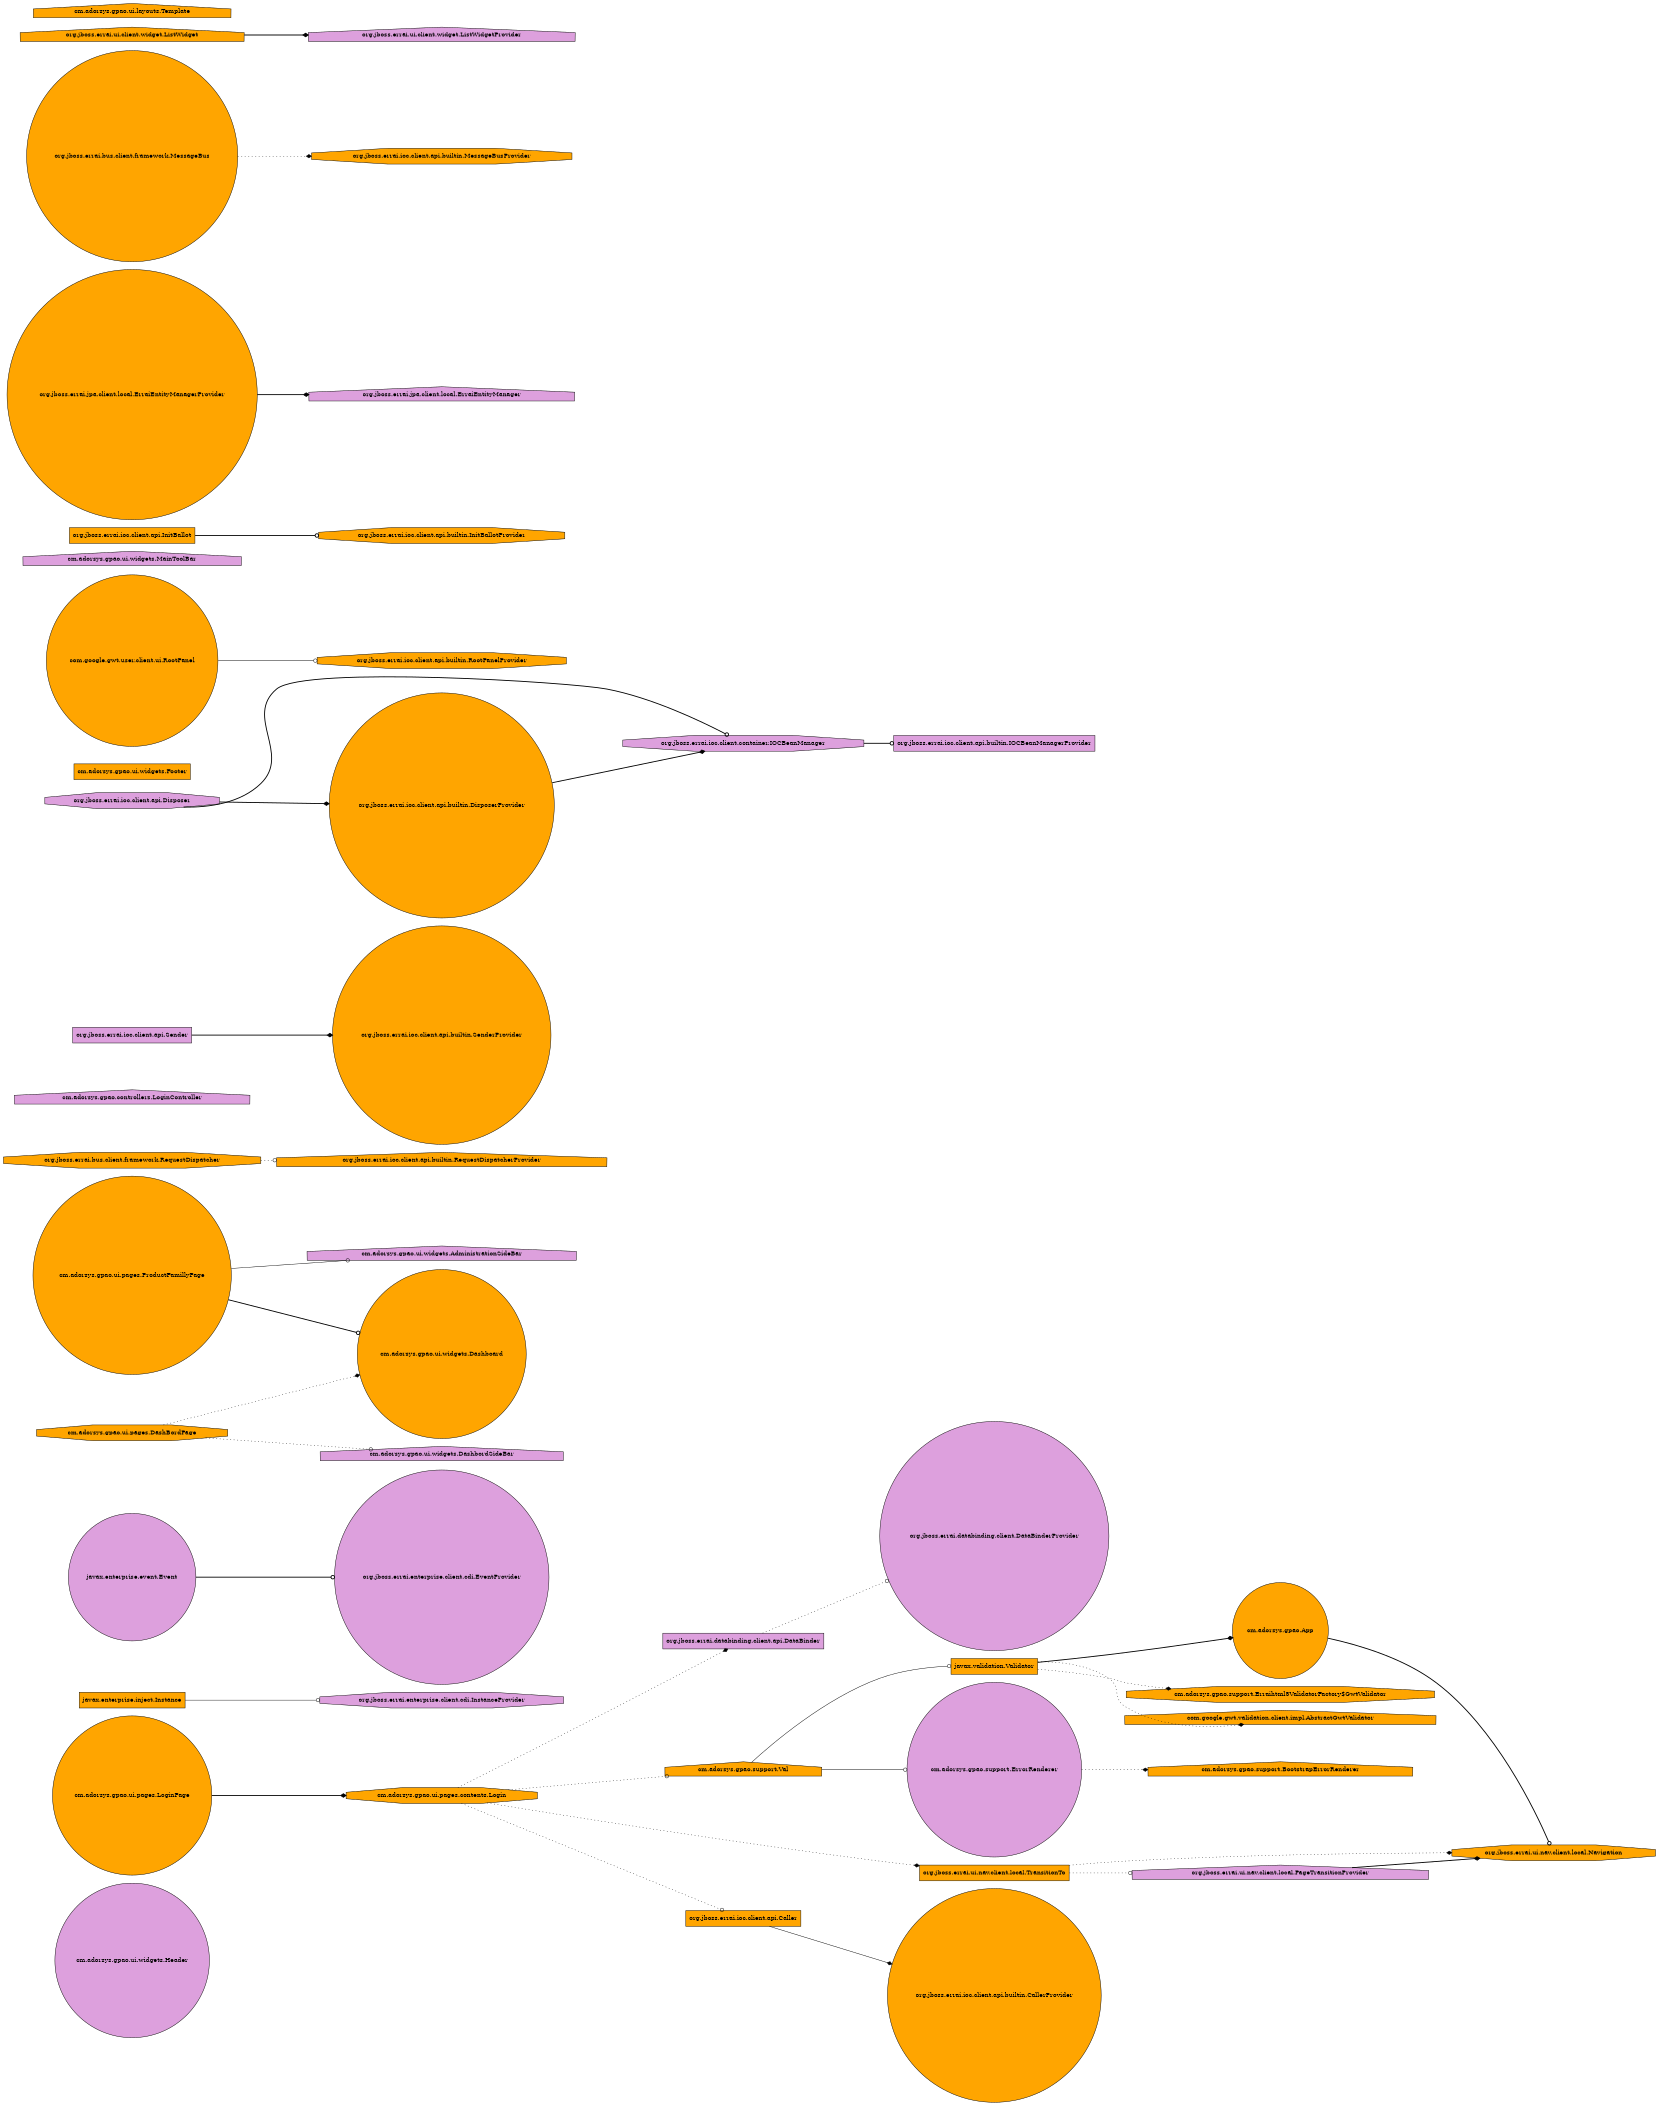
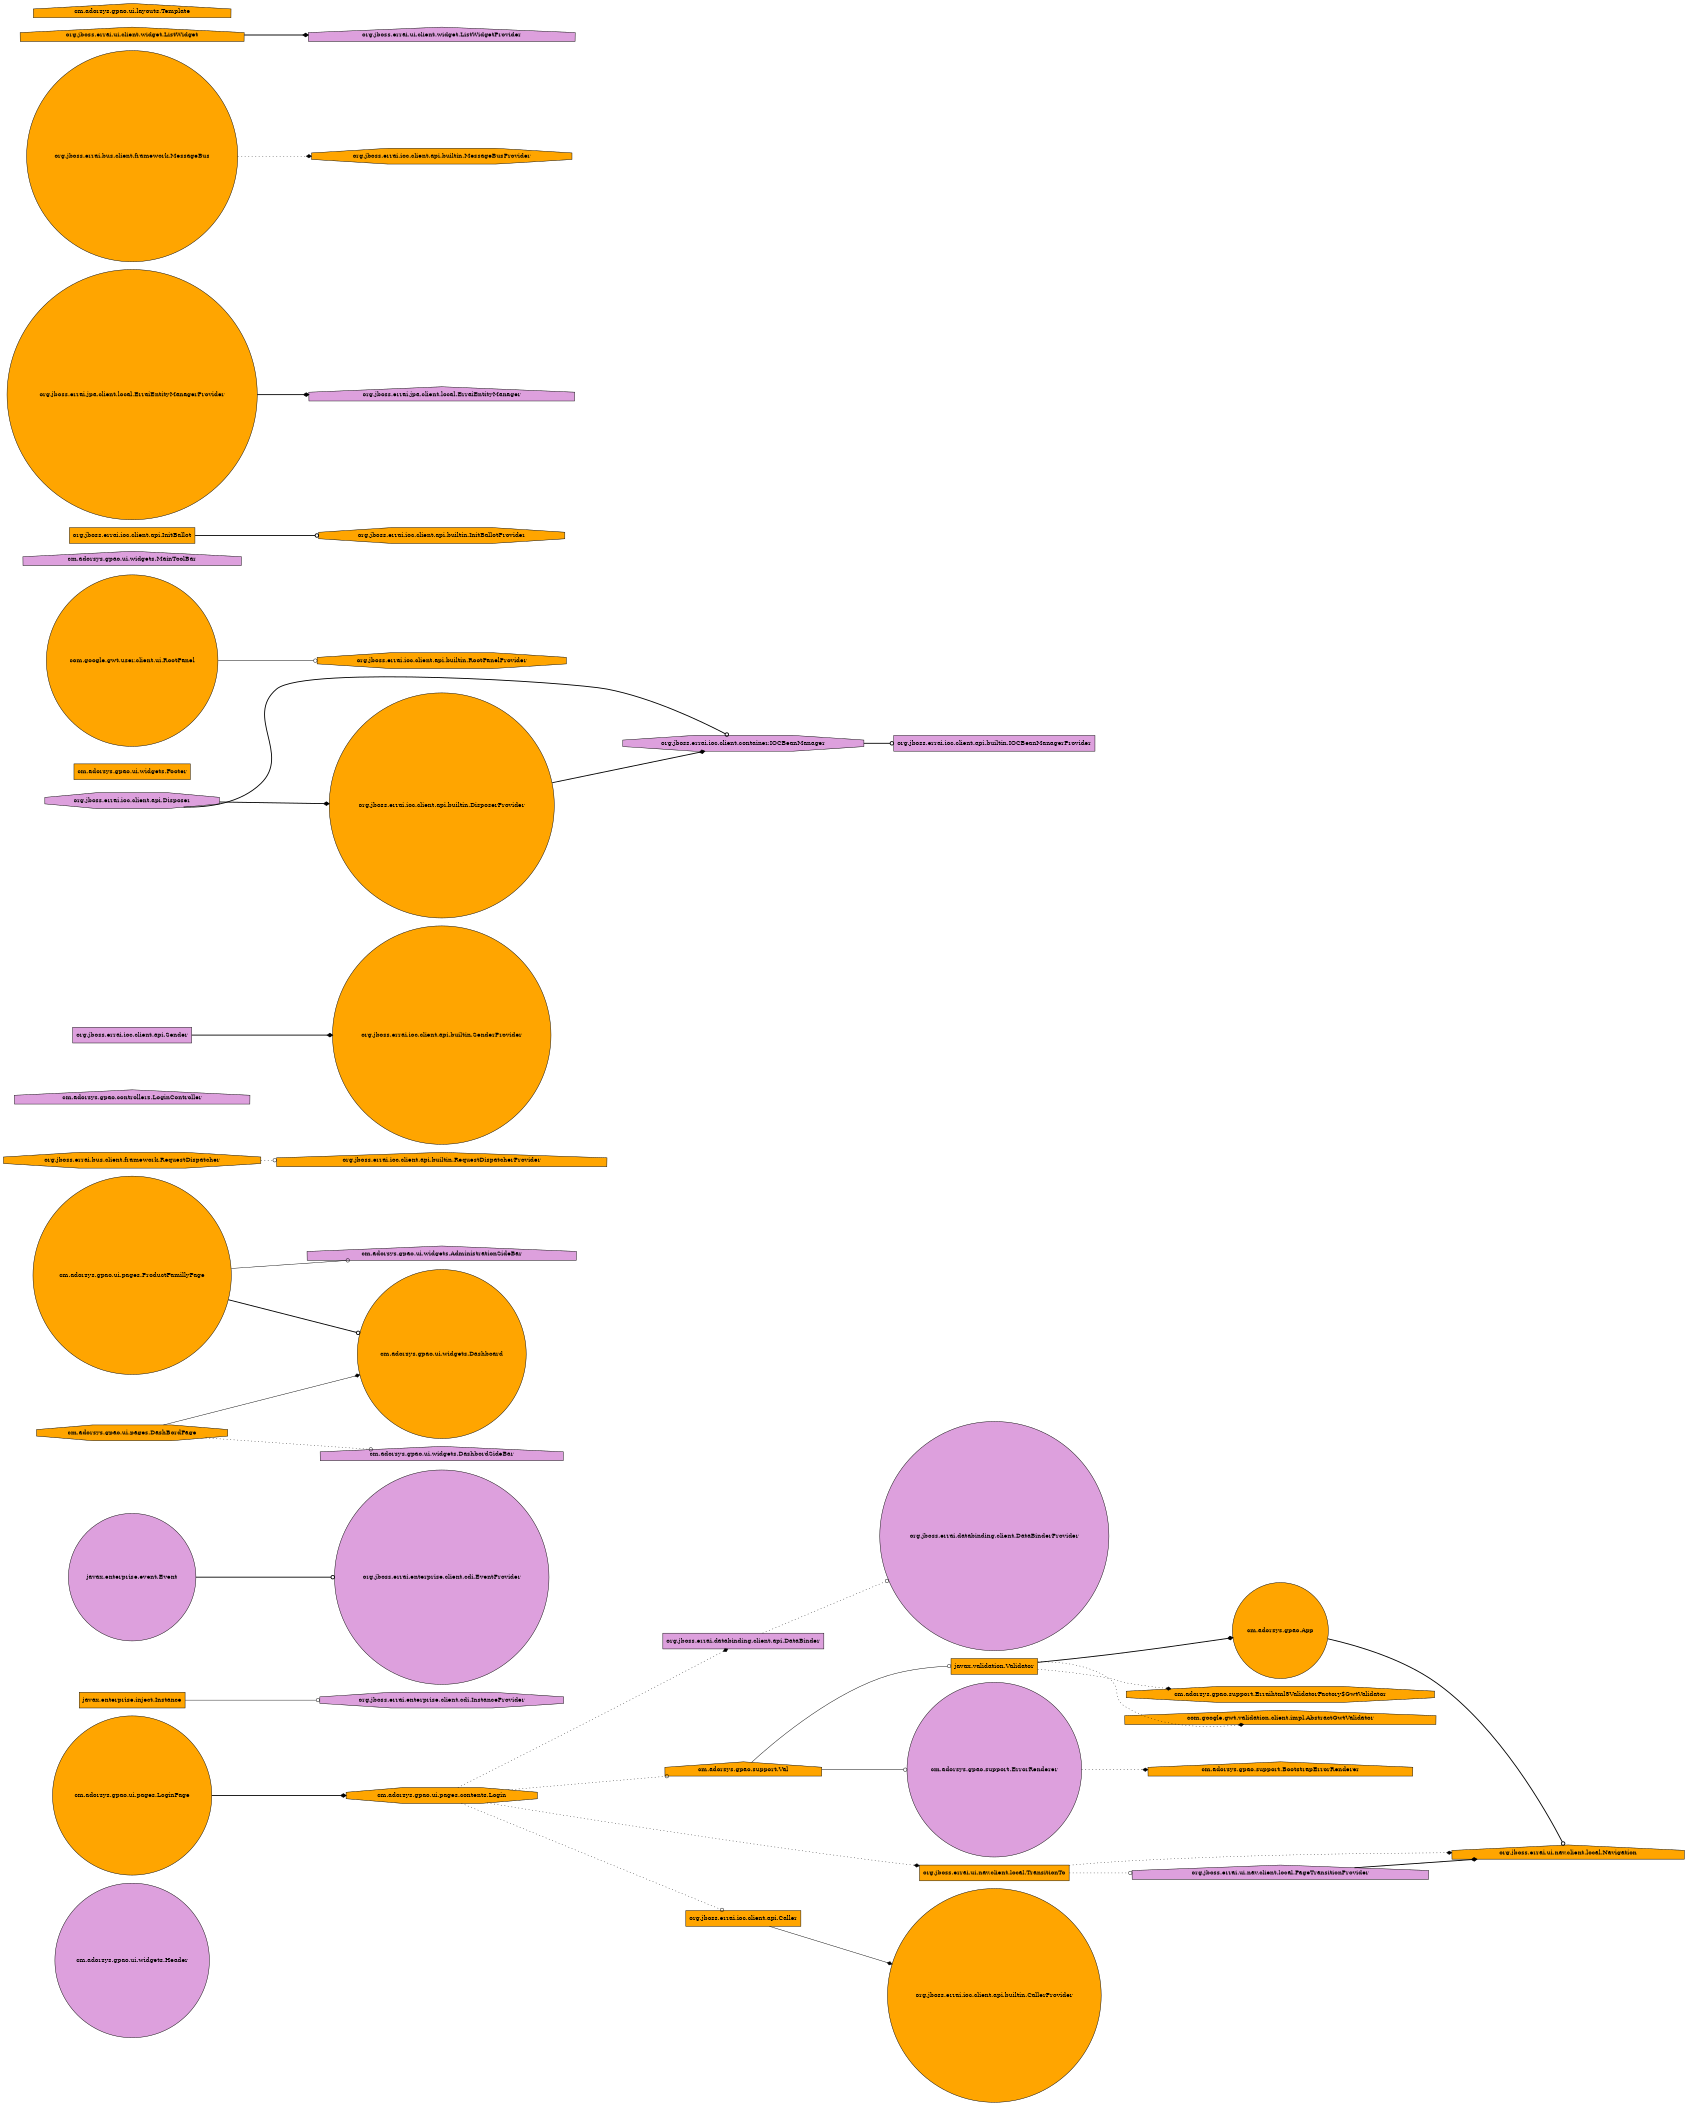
edge "cm.adorsys.gpao.ui.pages.DashBordPage" -> "cm.adorsys.gpao.ui.widgets.Dashboard": style dotted -> solid
node "org.jboss.errai.ui.nav.client.local.Navigation": shape octagon -> house
